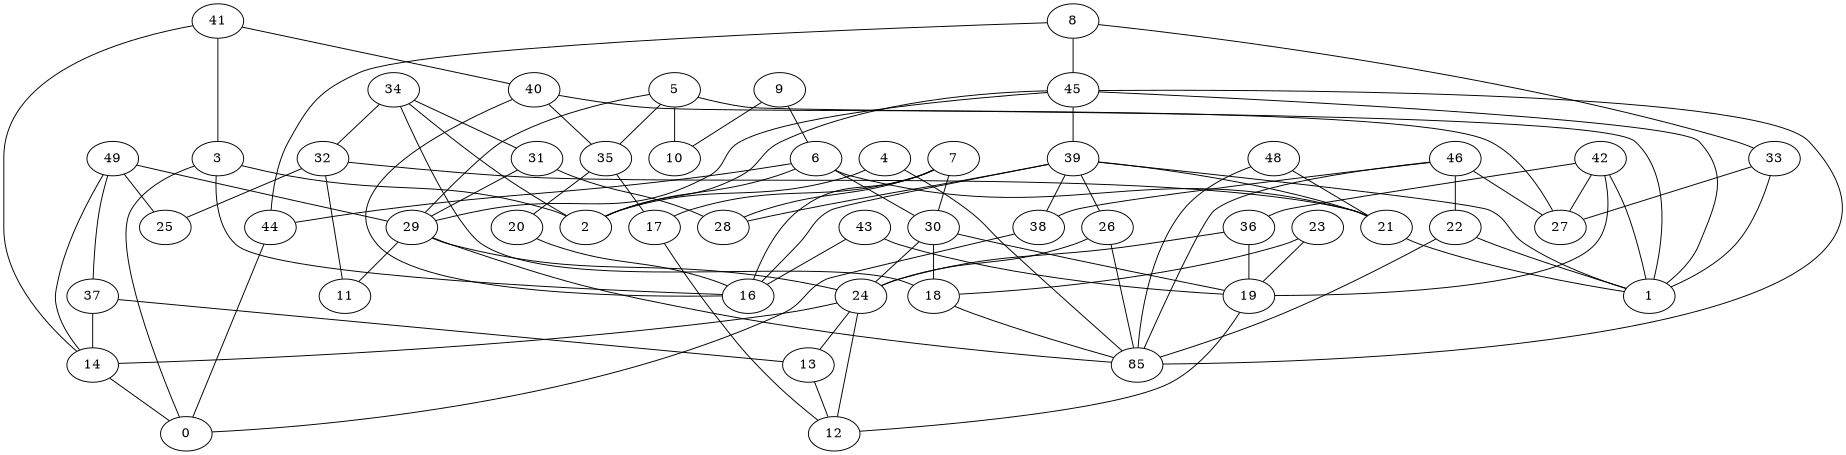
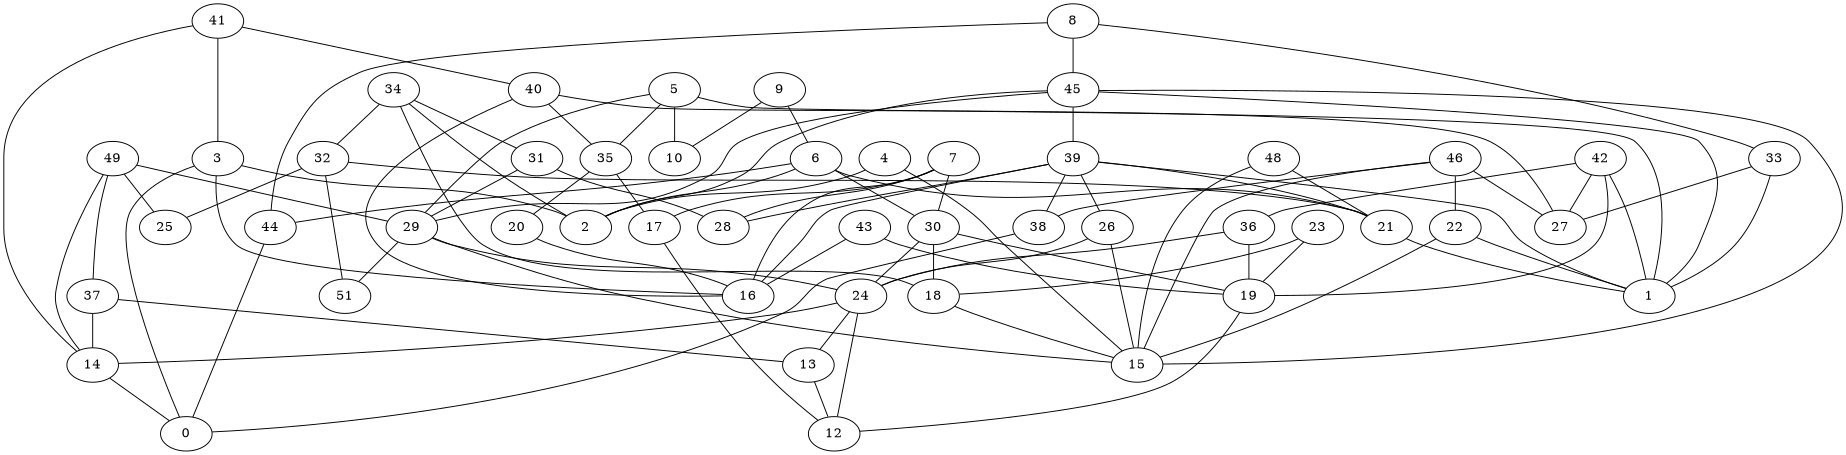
node "11": label "11" -> "51"
node "85": label "85" -> "15"
